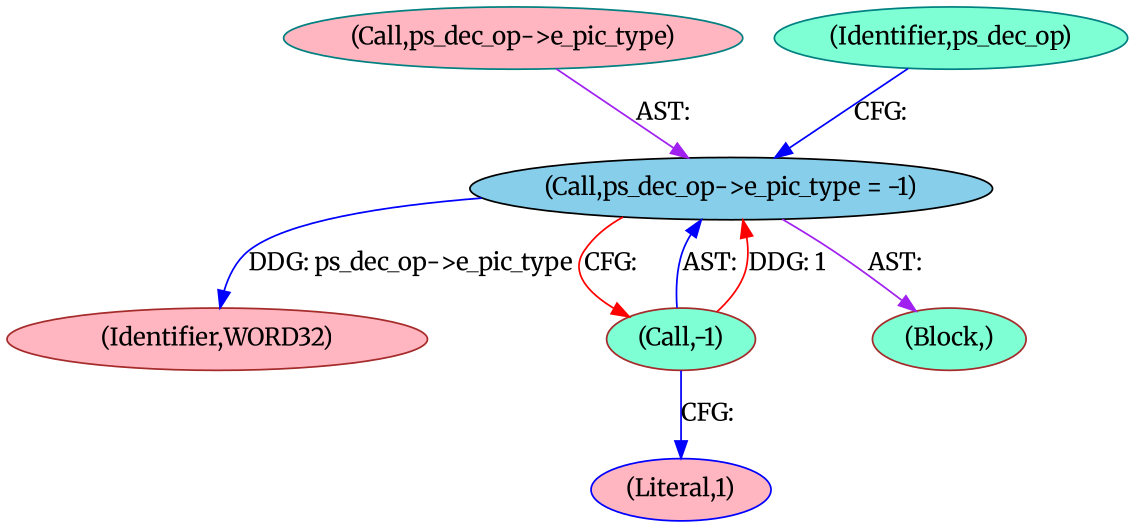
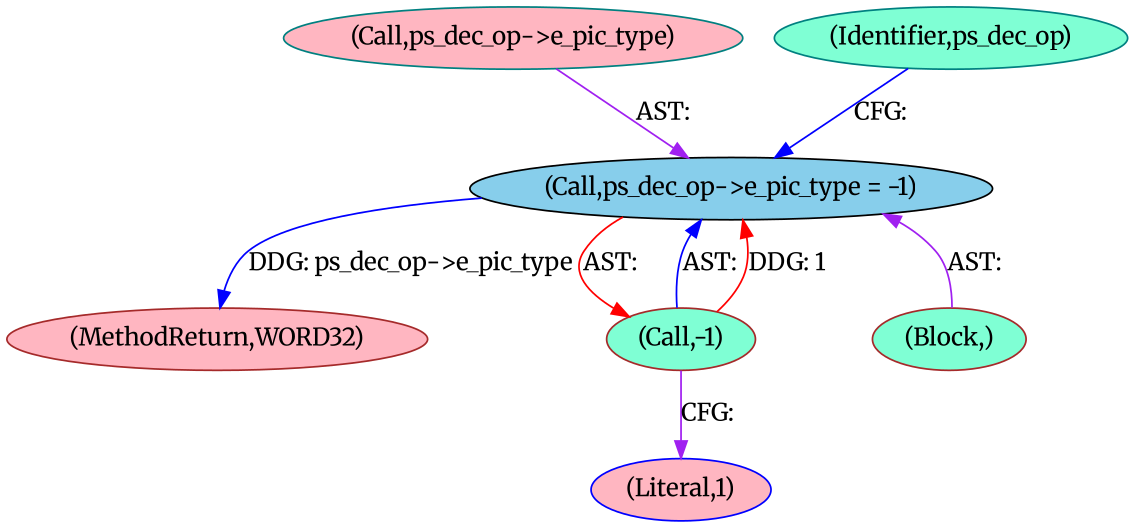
edge "(Call,ps_dec_op->e_pic_type = -1)" -> "(Block,)": reversed
edge "(Call,ps_dec_op->e_pic_type = -1)" -> "(Call,-1)": label "CFG: " -> "AST: "
node "(Identifier,WORD32)": label "(Identifier,WORD32)" -> "(MethodReturn,WORD32)"
edge "(Call,-1)" -> "(Literal,1)": color blue -> purple
